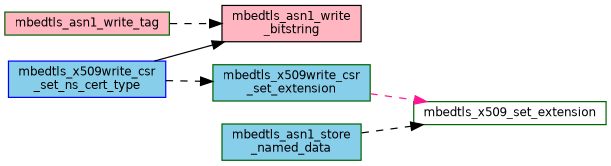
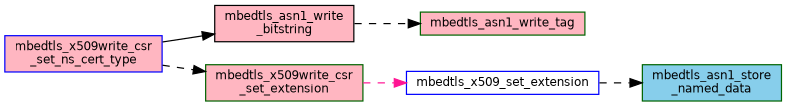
edge "mbedtls_asn1_write_tag" -> "mbedtls_asn1_write _bitstring": reversed
node "mbedtls_x509write_csr _set_ns_cert_type": fillcolor skyblue -> lightpink
node "mbedtls_x509write_csr _set_extension": fillcolor skyblue -> lightpink
node "mbedtls_x509_set_extension": color darkgreen -> blue
edge "mbedtls_asn1_store _named_data" -> "mbedtls_x509_set_extension": reversed
